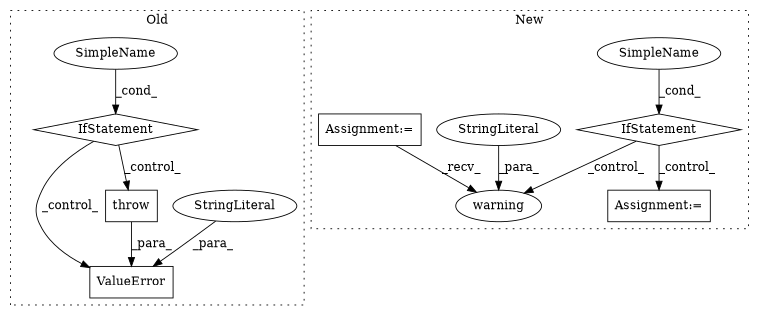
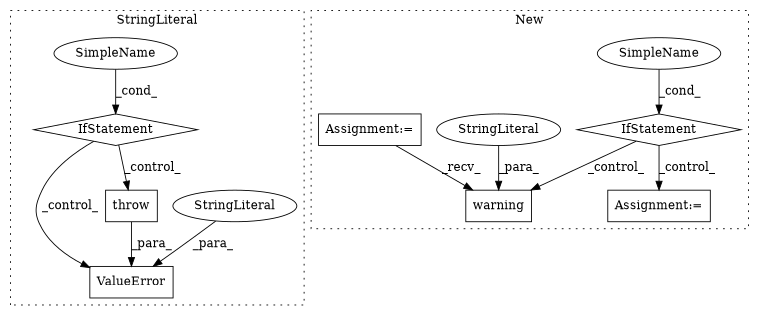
cluster "Old": label "Old" -> "StringLiteral"
node "warning": shape ellipse -> box
